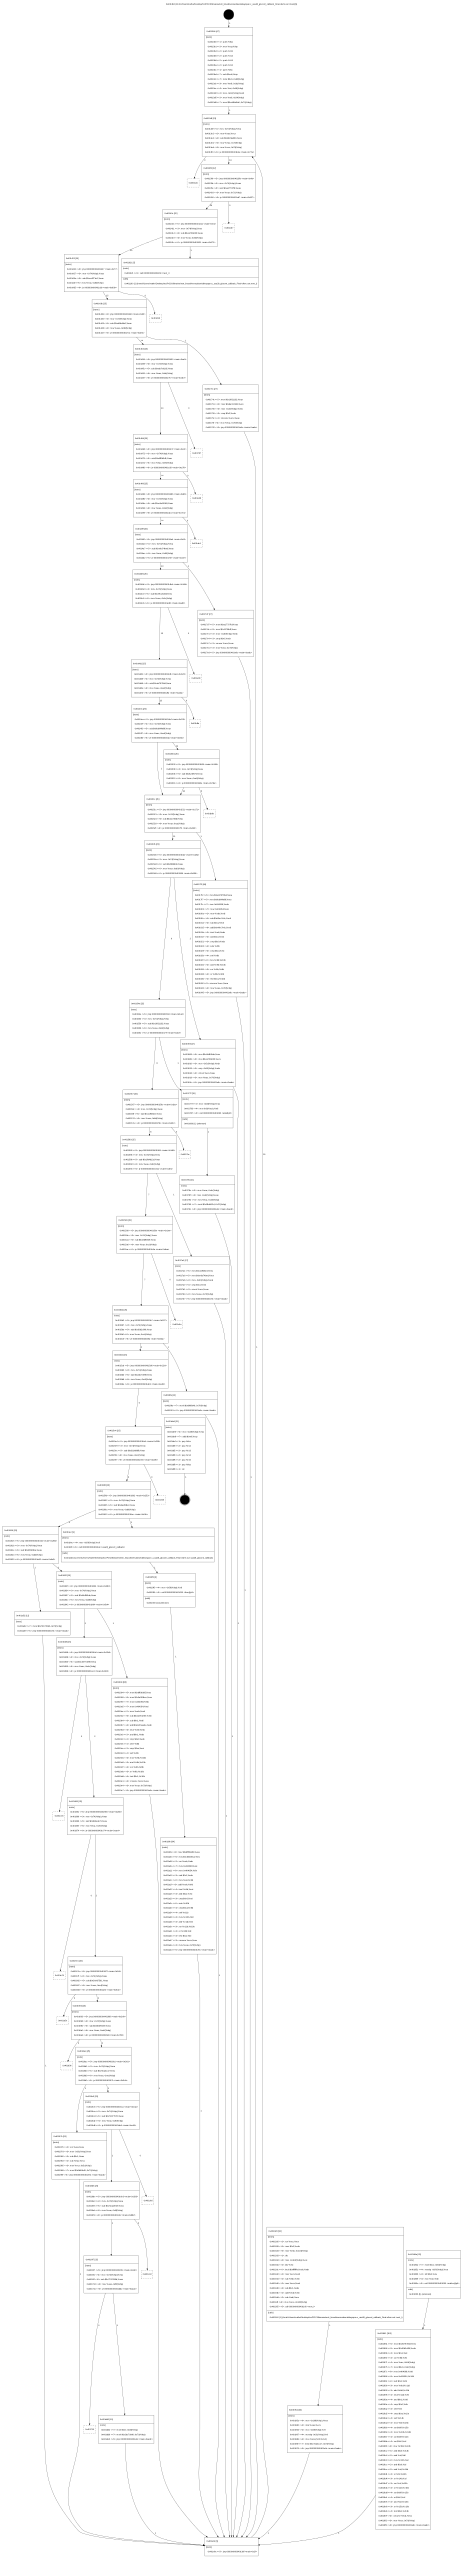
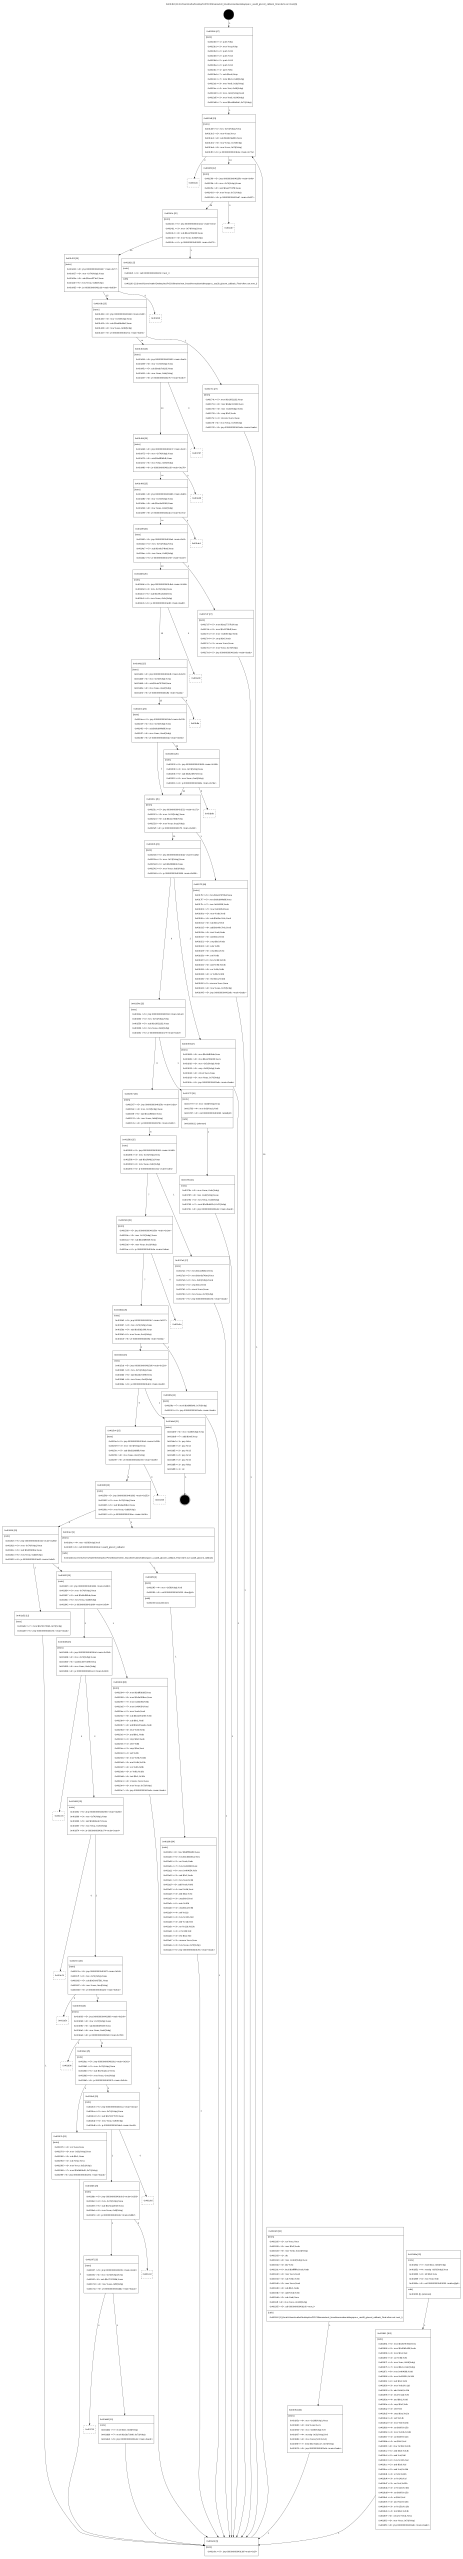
node "0x4017bc": removed
edge "0x4015cb [25]" -> "0x401de5 [21]": added, label "1"
